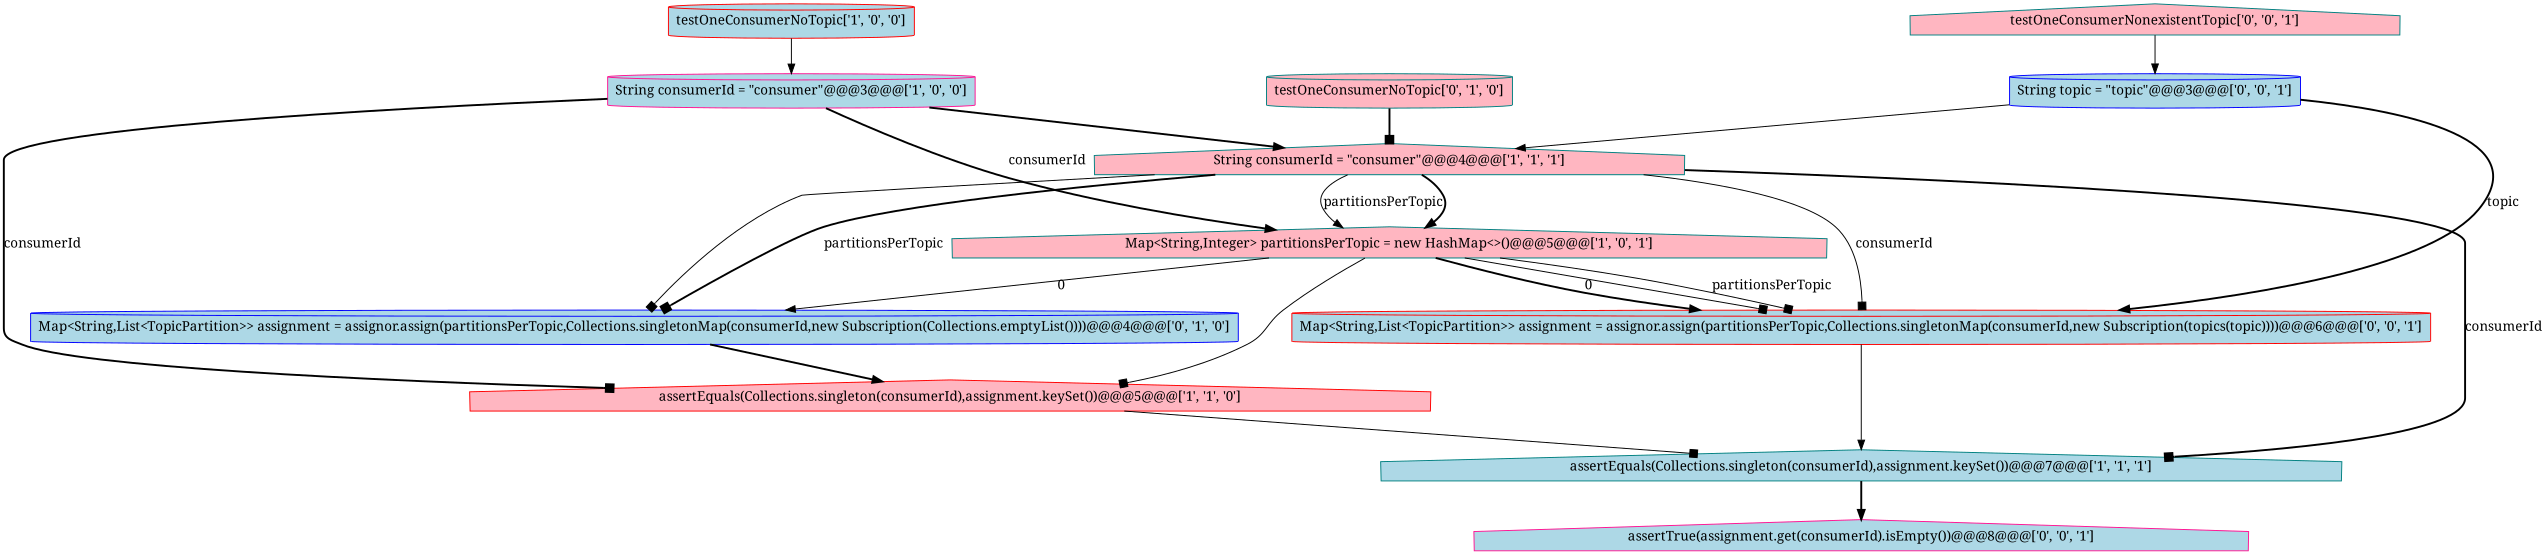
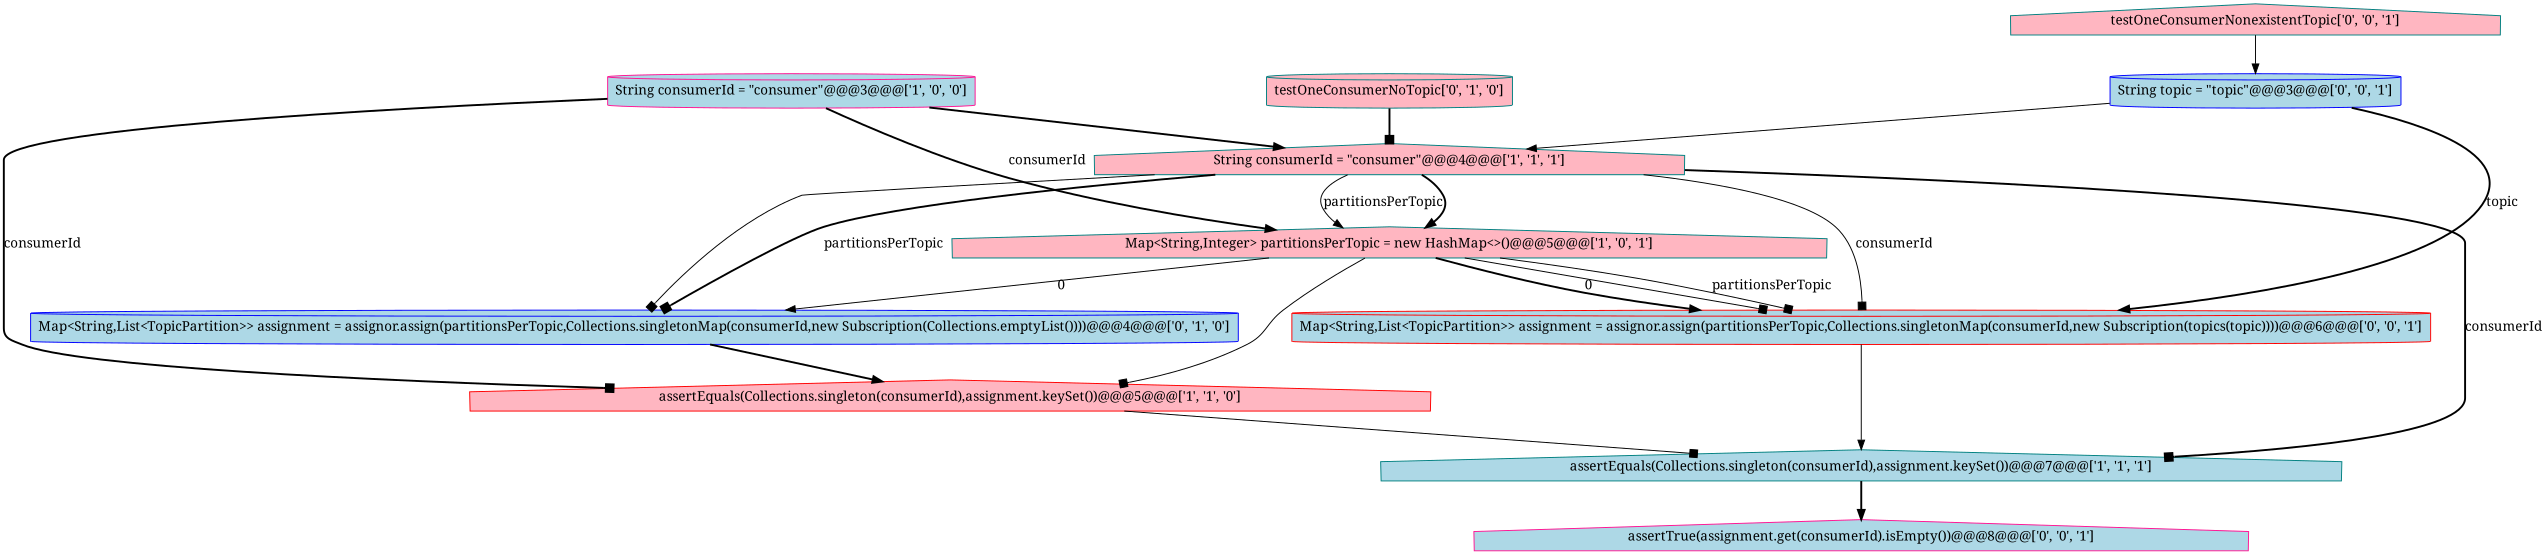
node "testOneConsumerNoTopic['1', '0', '0']": removed
